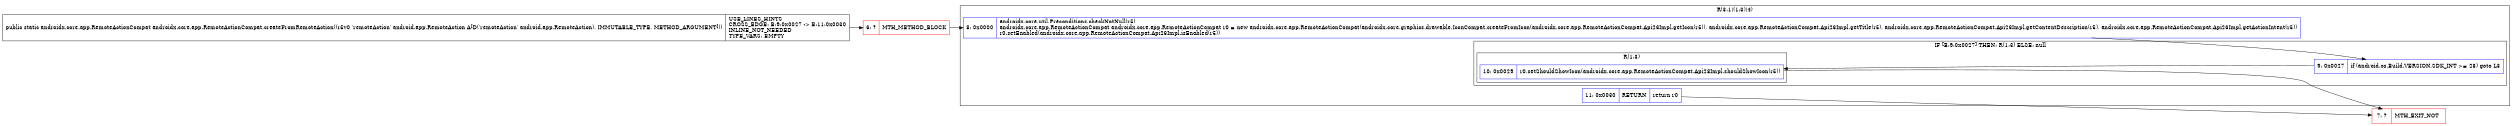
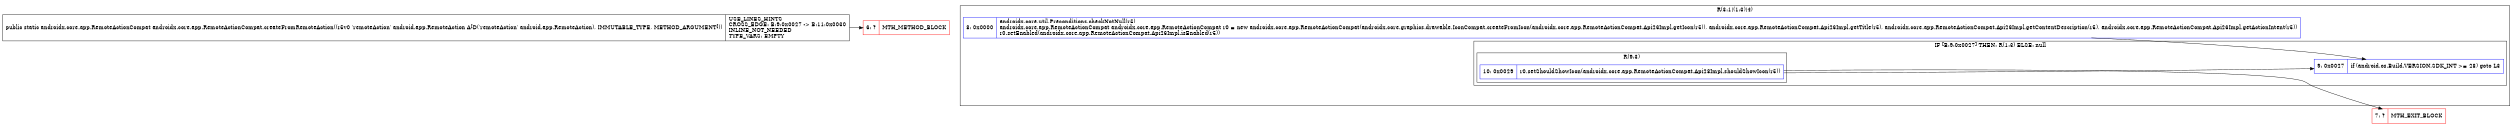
edge "6: ?" -> "8: 0x0000": removed
cluster "R(1:3)": label "R(1:3)" -> "R(9:3)"
edge "9: 0x0027" -> "10: 0x0029": reversed
node "11: 0x0030": removed
node "7: ?": text "MTH_EXIT_NOT" -> "MTH_EXIT_BLOCK"
